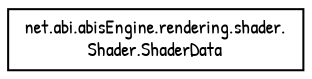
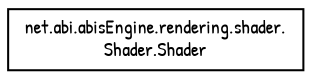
node "net.abi.abisEngine.rendering.shader. Shader.ShaderData": label "net.abi.abisEngine.rendering.shader. Shader.ShaderData" -> "net.abi.abisEngine.rendering.shader. Shader.Shader"
